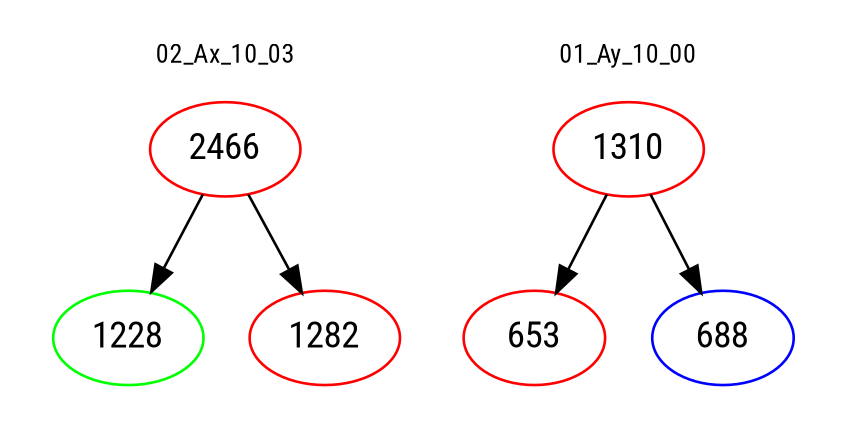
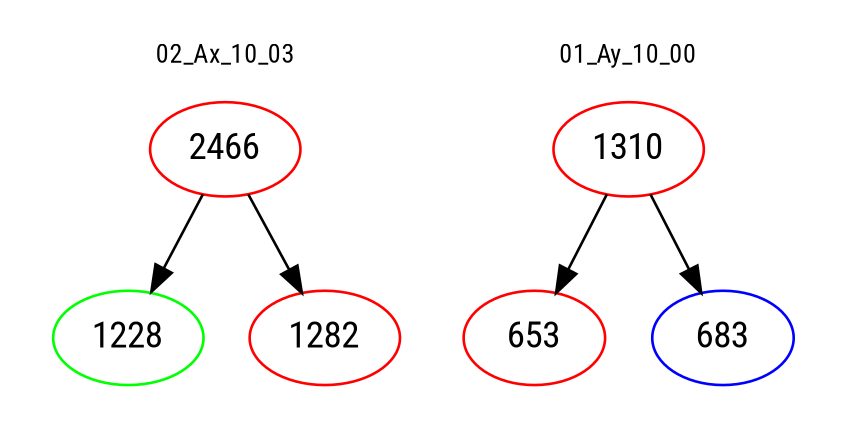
node "688": label "688" -> "683"
